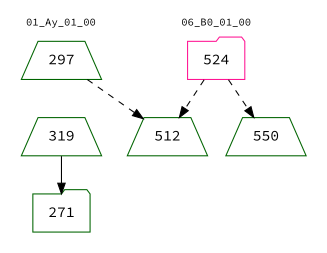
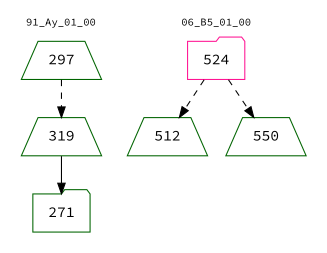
cluster "01_Ay_01_00": label "01_Ay_01_00" -> "91_Ay_01_00"
cluster "06_B0_01_00": label "06_B0_01_00" -> "06_B5_01_00"
edge "297" -> "512": now "297" -> "319"
